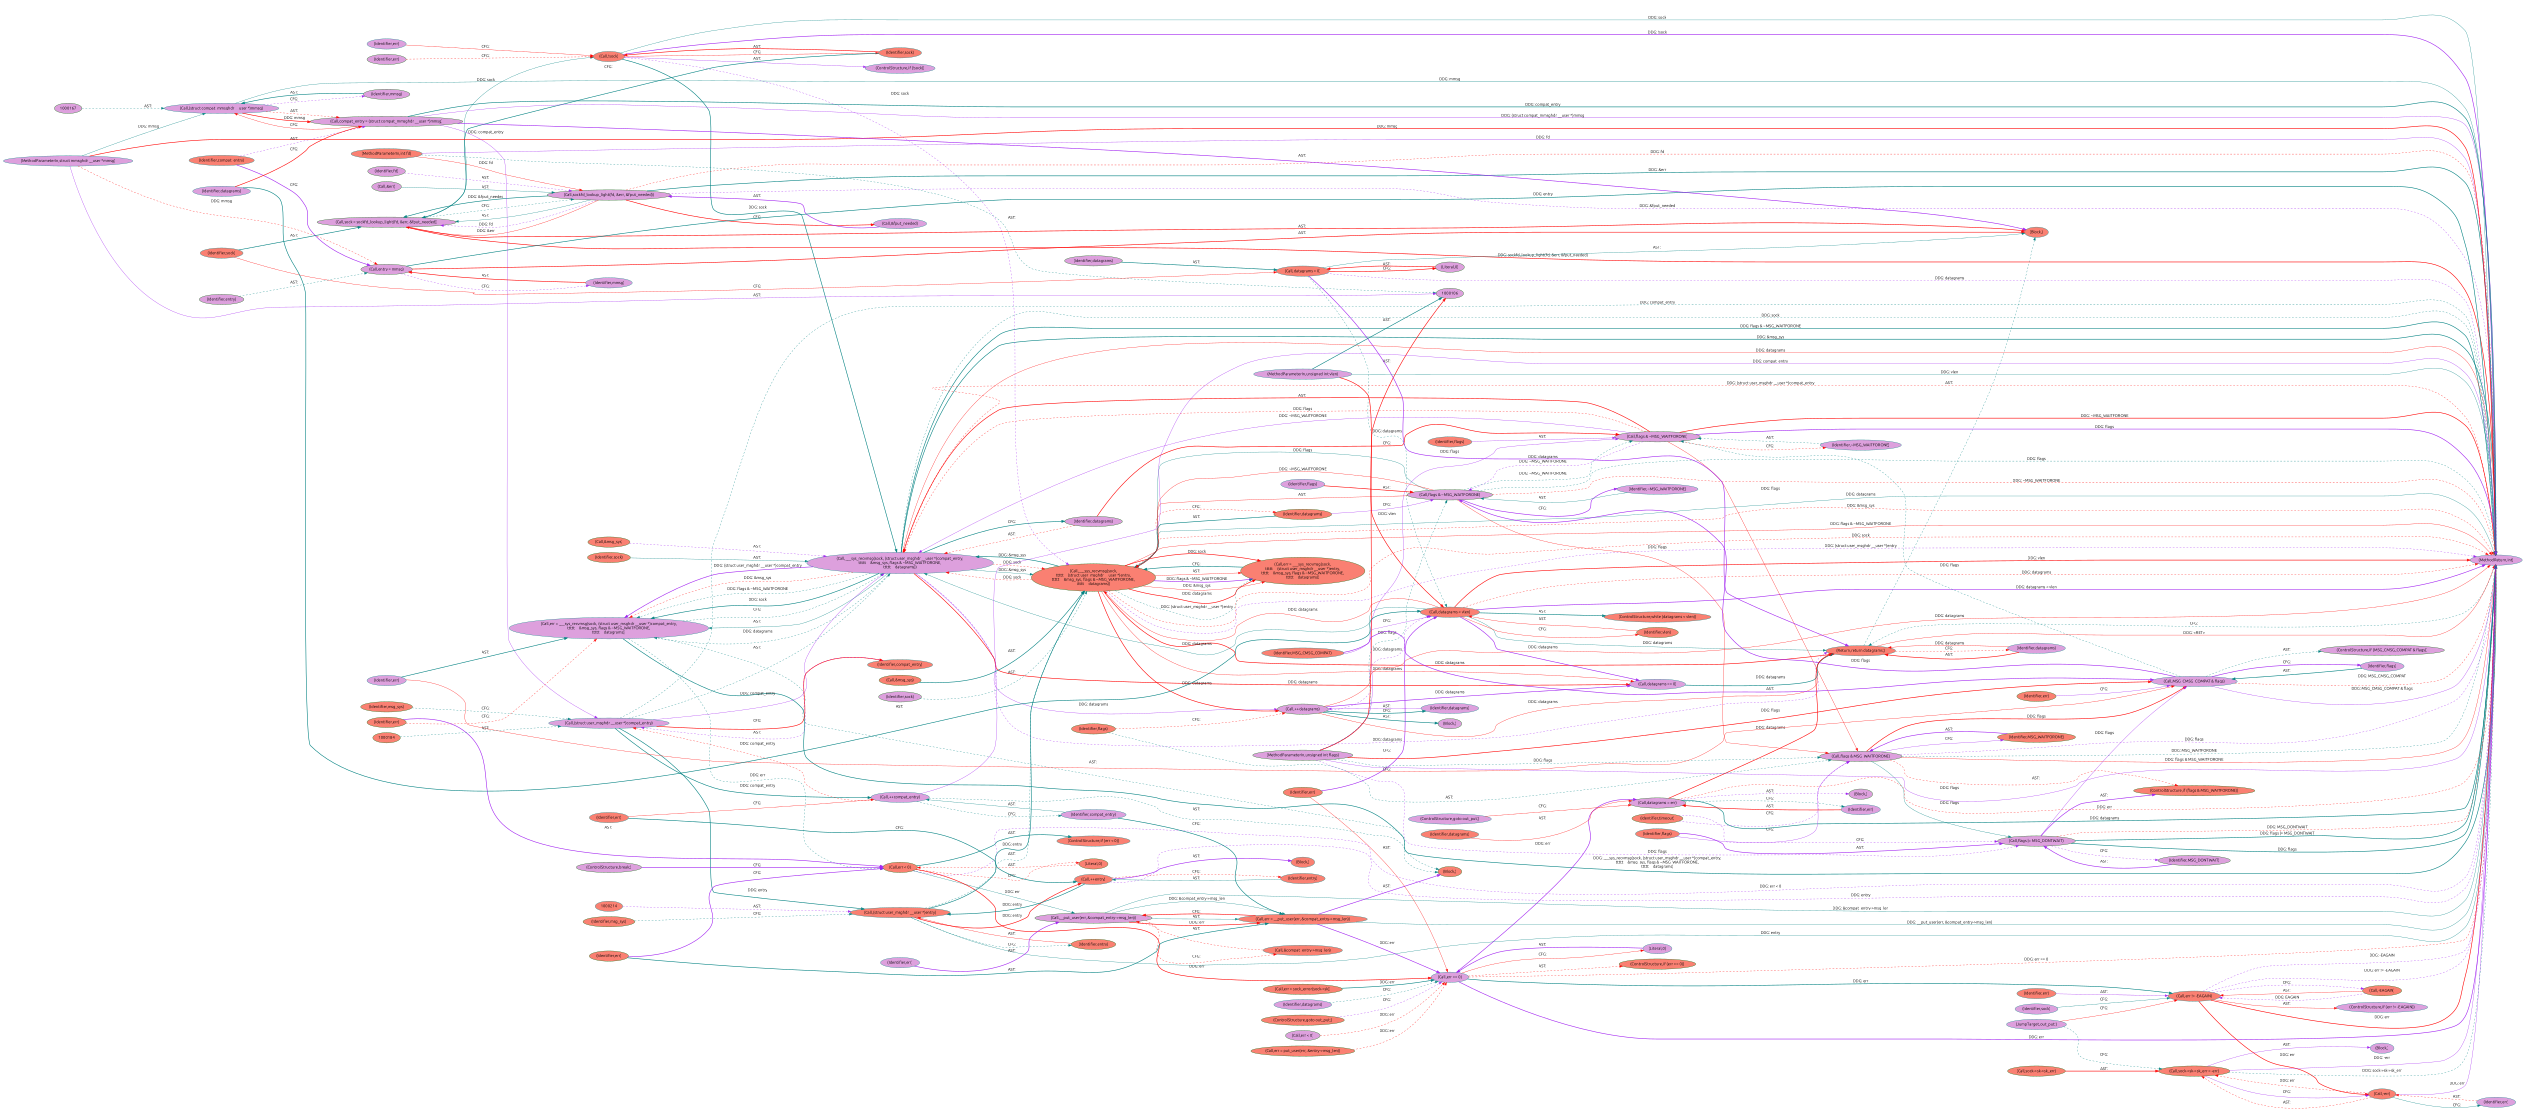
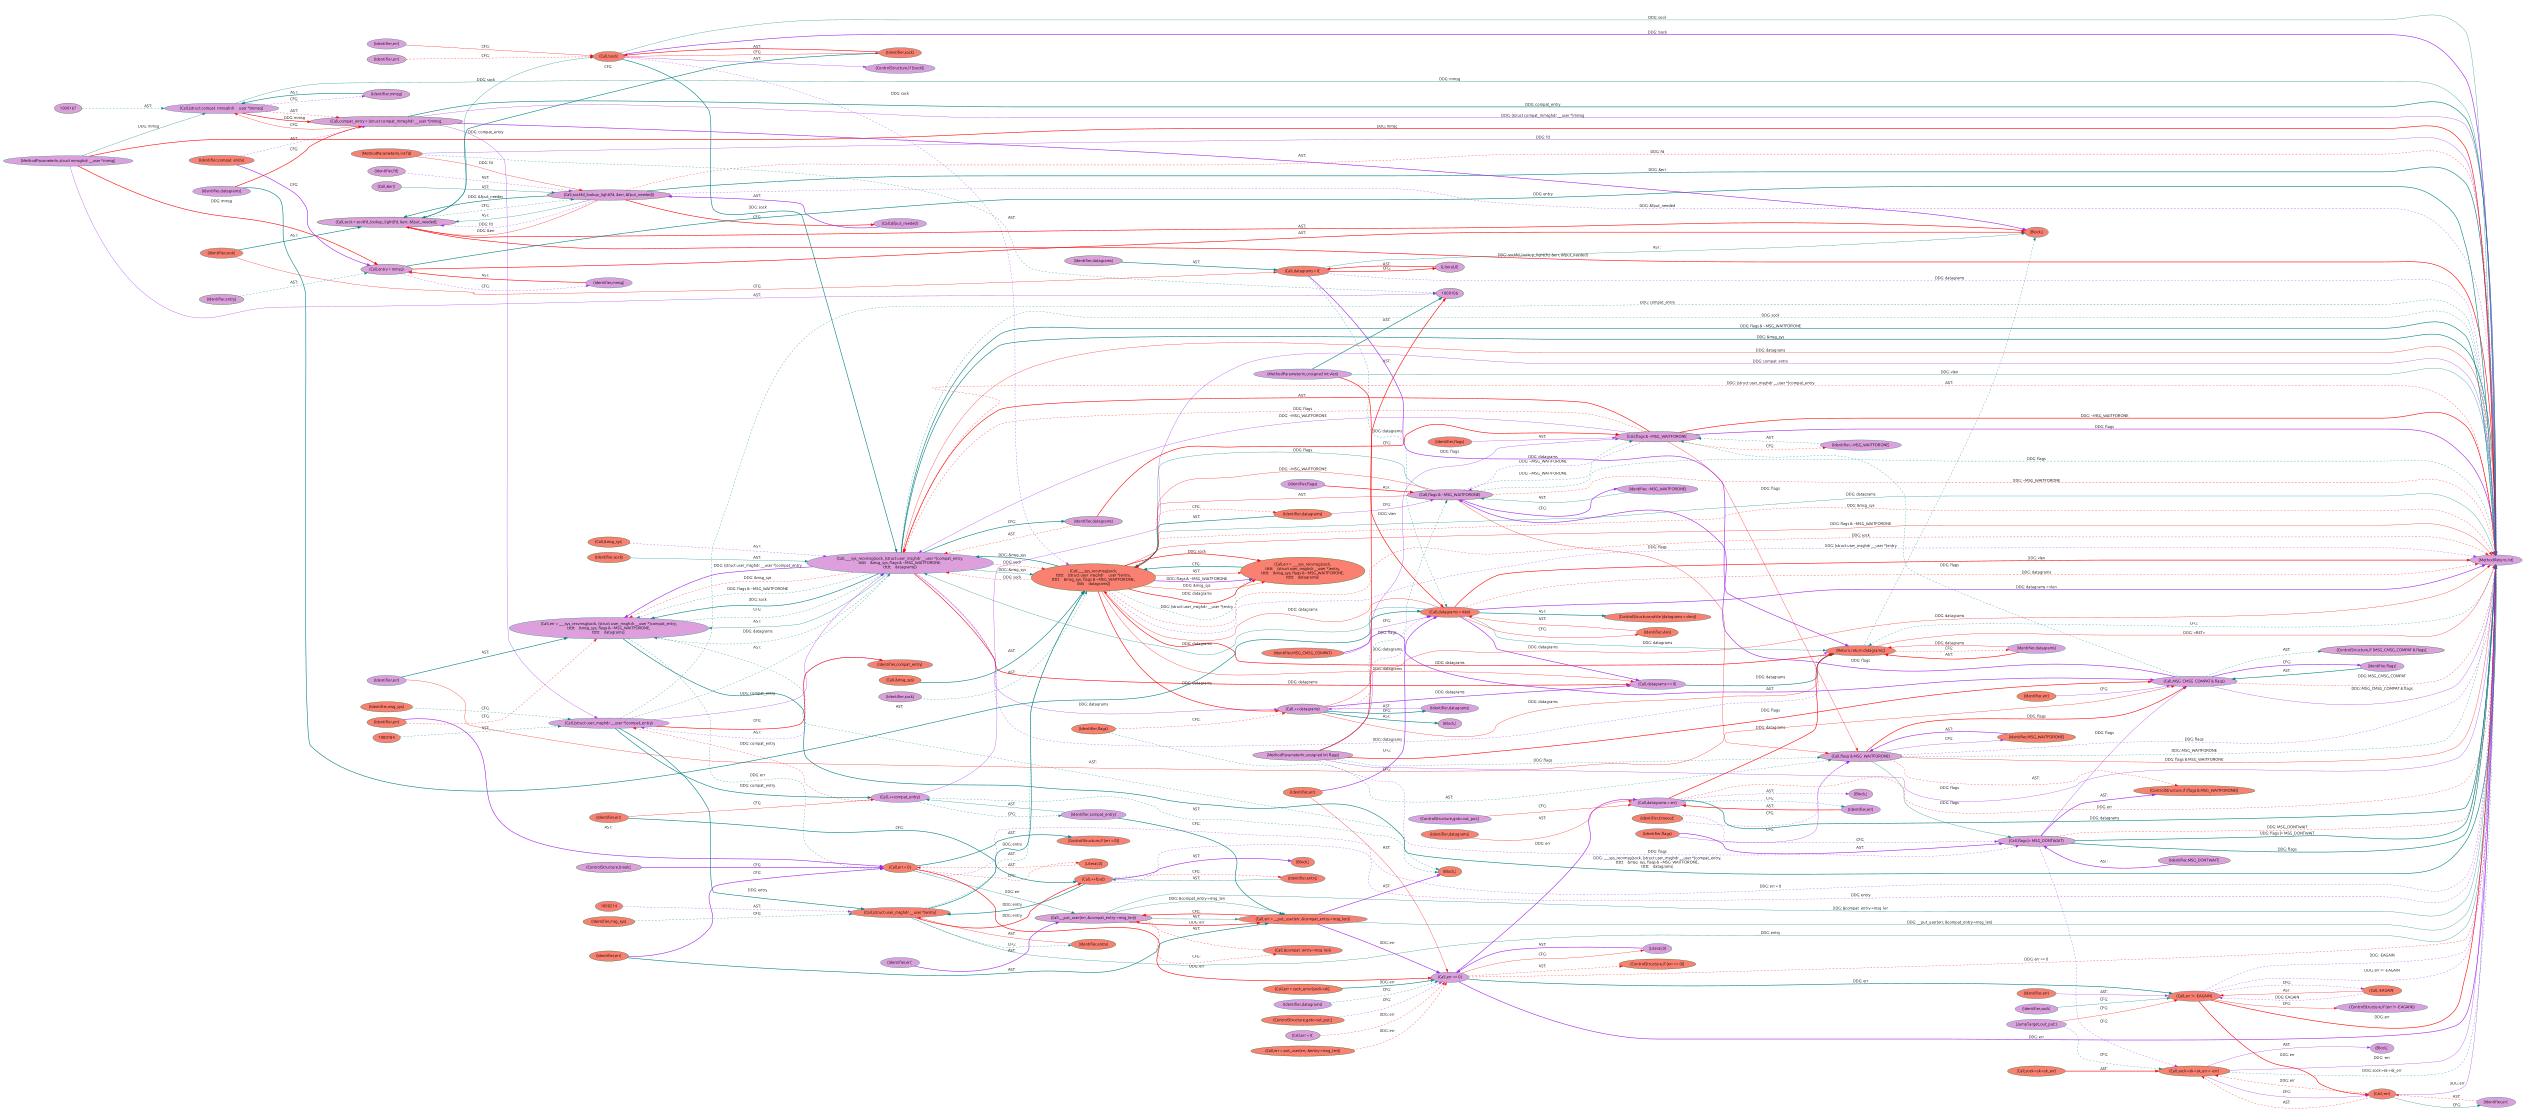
edge "(MethodParameterIn,struct mmsghdr __user *mmsg)" -> "(Call,entry = mmsg)": style dashed -> bold
node "1000184": color darkgreen -> teal
node "(Call,datagrams = err)": color darkgreen -> teal
edge "(Call,flags |= MSG_DONTWAIT)" -> "(Identifier,MSG_DONTWAIT)": now "(Call,flags |= MSG_DONTWAIT)" -> "(Call,sock->sk->sk_err = -err)"
node "(Call,++entry)": label "(Call,++entry)" -> "(Call,++fput)"
edge "(Call,err != -EAGAIN)" -> "(ControlStructure,if (err != -EAGAIN))": label "AST: " -> "CFG: "
